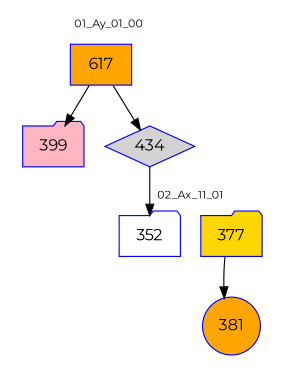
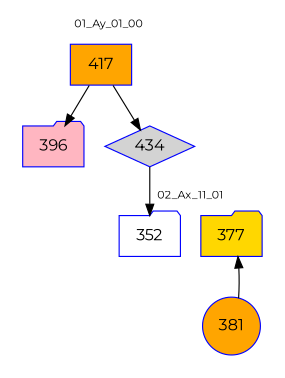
node "617": label "617" -> "417"
node "399": label "399" -> "396"
edge "377" -> "381": reversed
